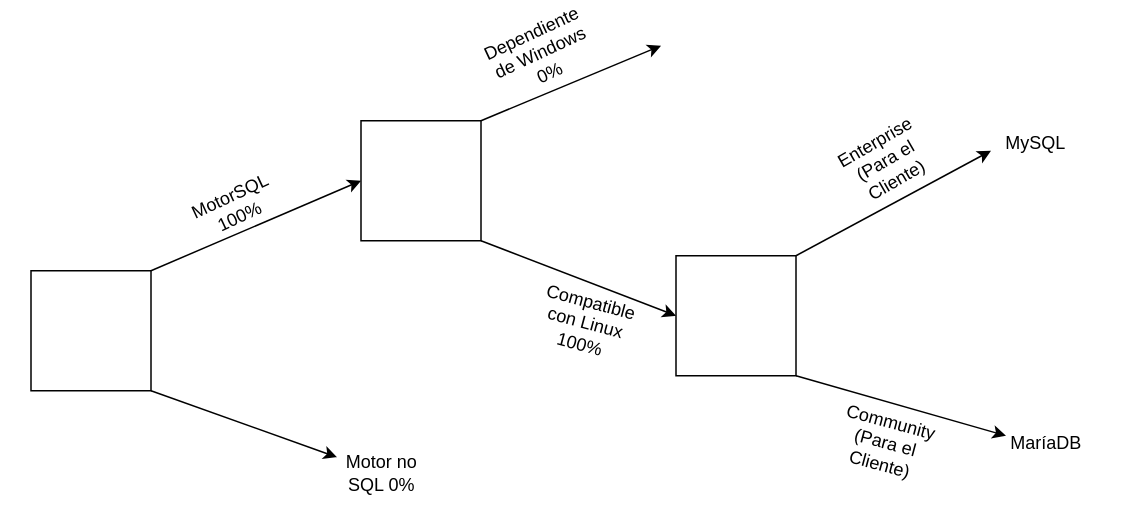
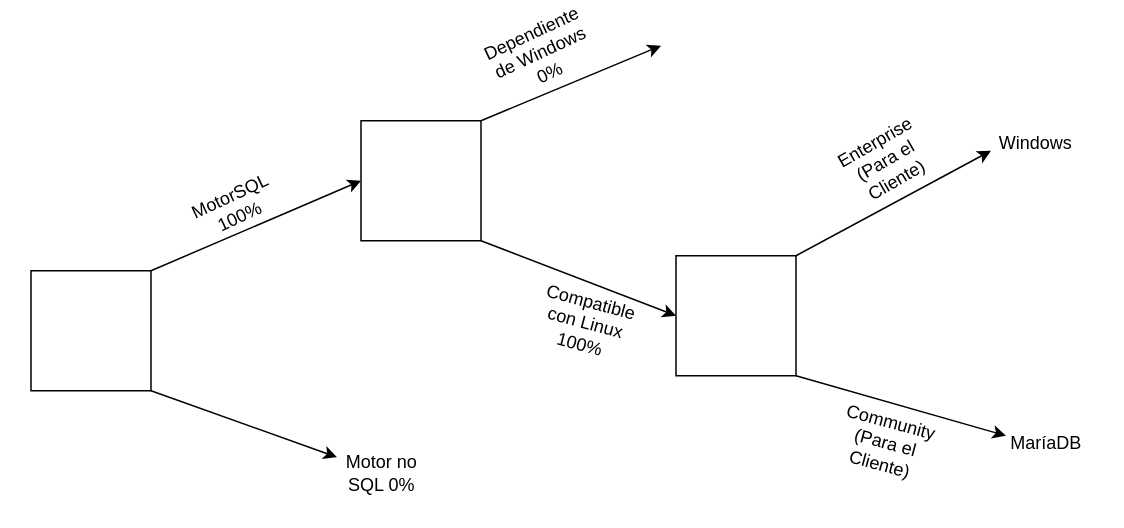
node "MySQL": label "MySQL" -> "Windows"
